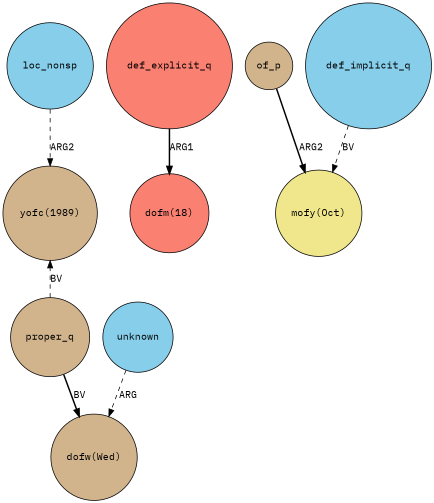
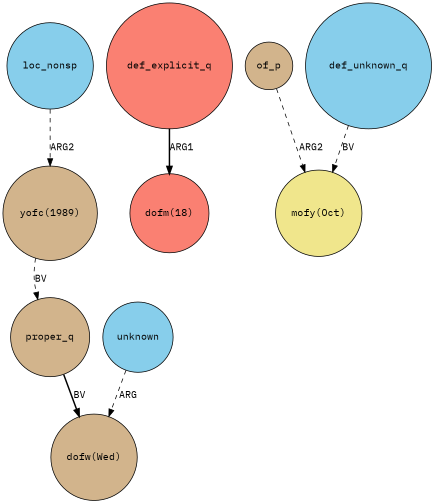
node "def_implicit_q": label "def_implicit_q" -> "def_unknown_q"
edge "of_p" -> "mofy(Oct)": style bold -> dashed
edge "proper_q" -> "yofc(1989)": reversed
